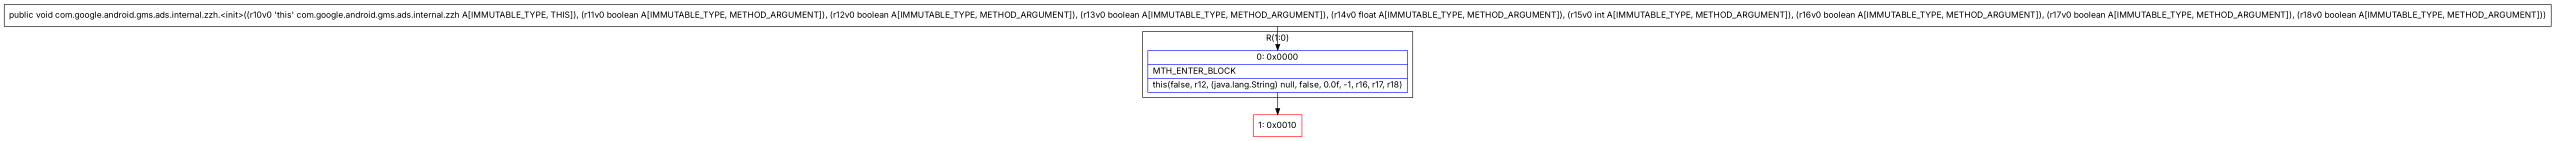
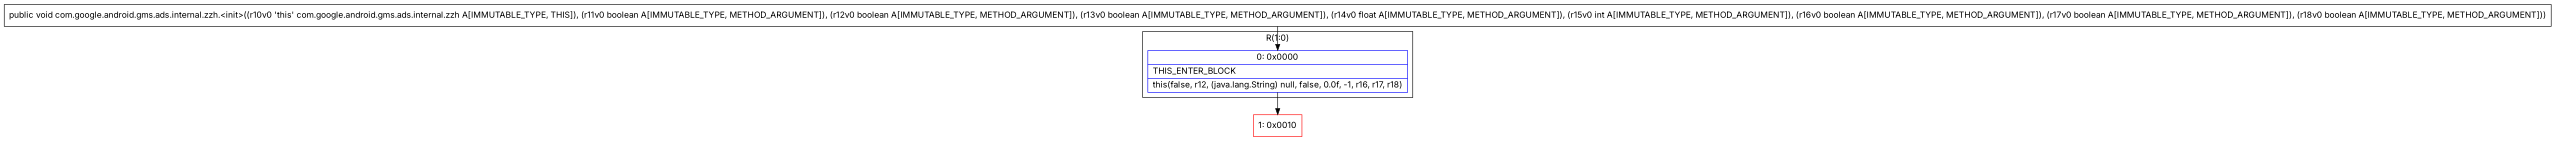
node "0: 0x0000": text "MTH_ENTER_BLOCK" -> "THIS_ENTER_BLOCK"
